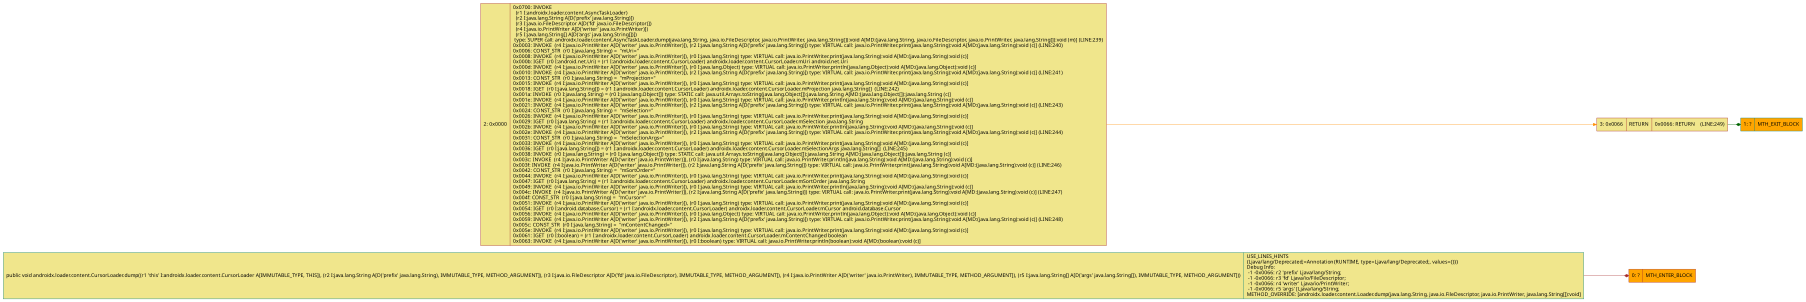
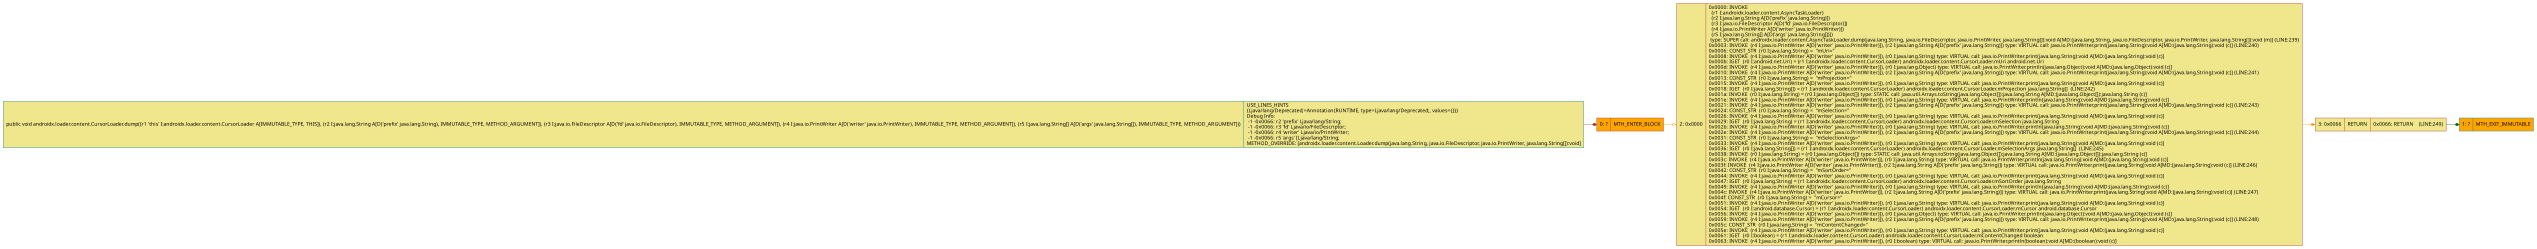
node "2: 0x0000": text "0x0700: INVOKE" -> "0x0000: INVOKE"
node "1: ?": text "MTH_EXIT_BLOCK" -> "MTH_EXIT_IMMUTABLE"
edge "0: ?" -> "2: 0x0000": added
